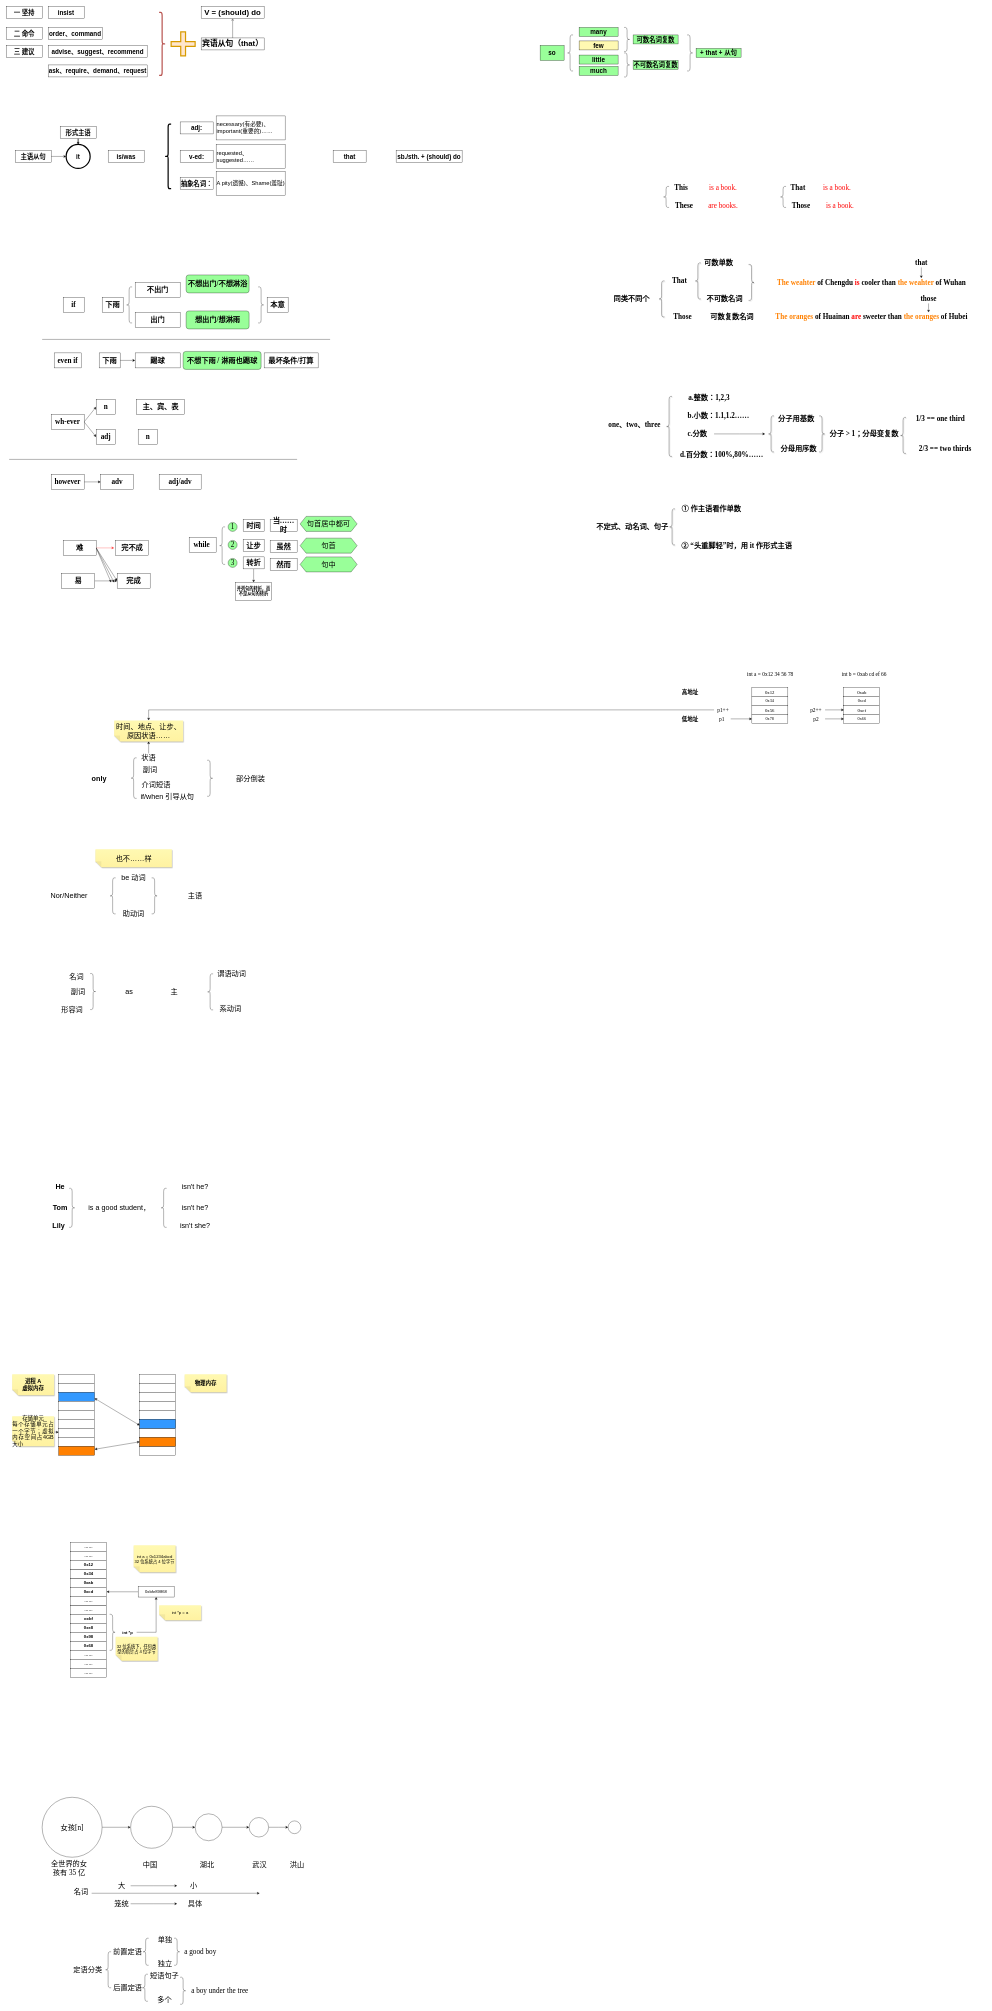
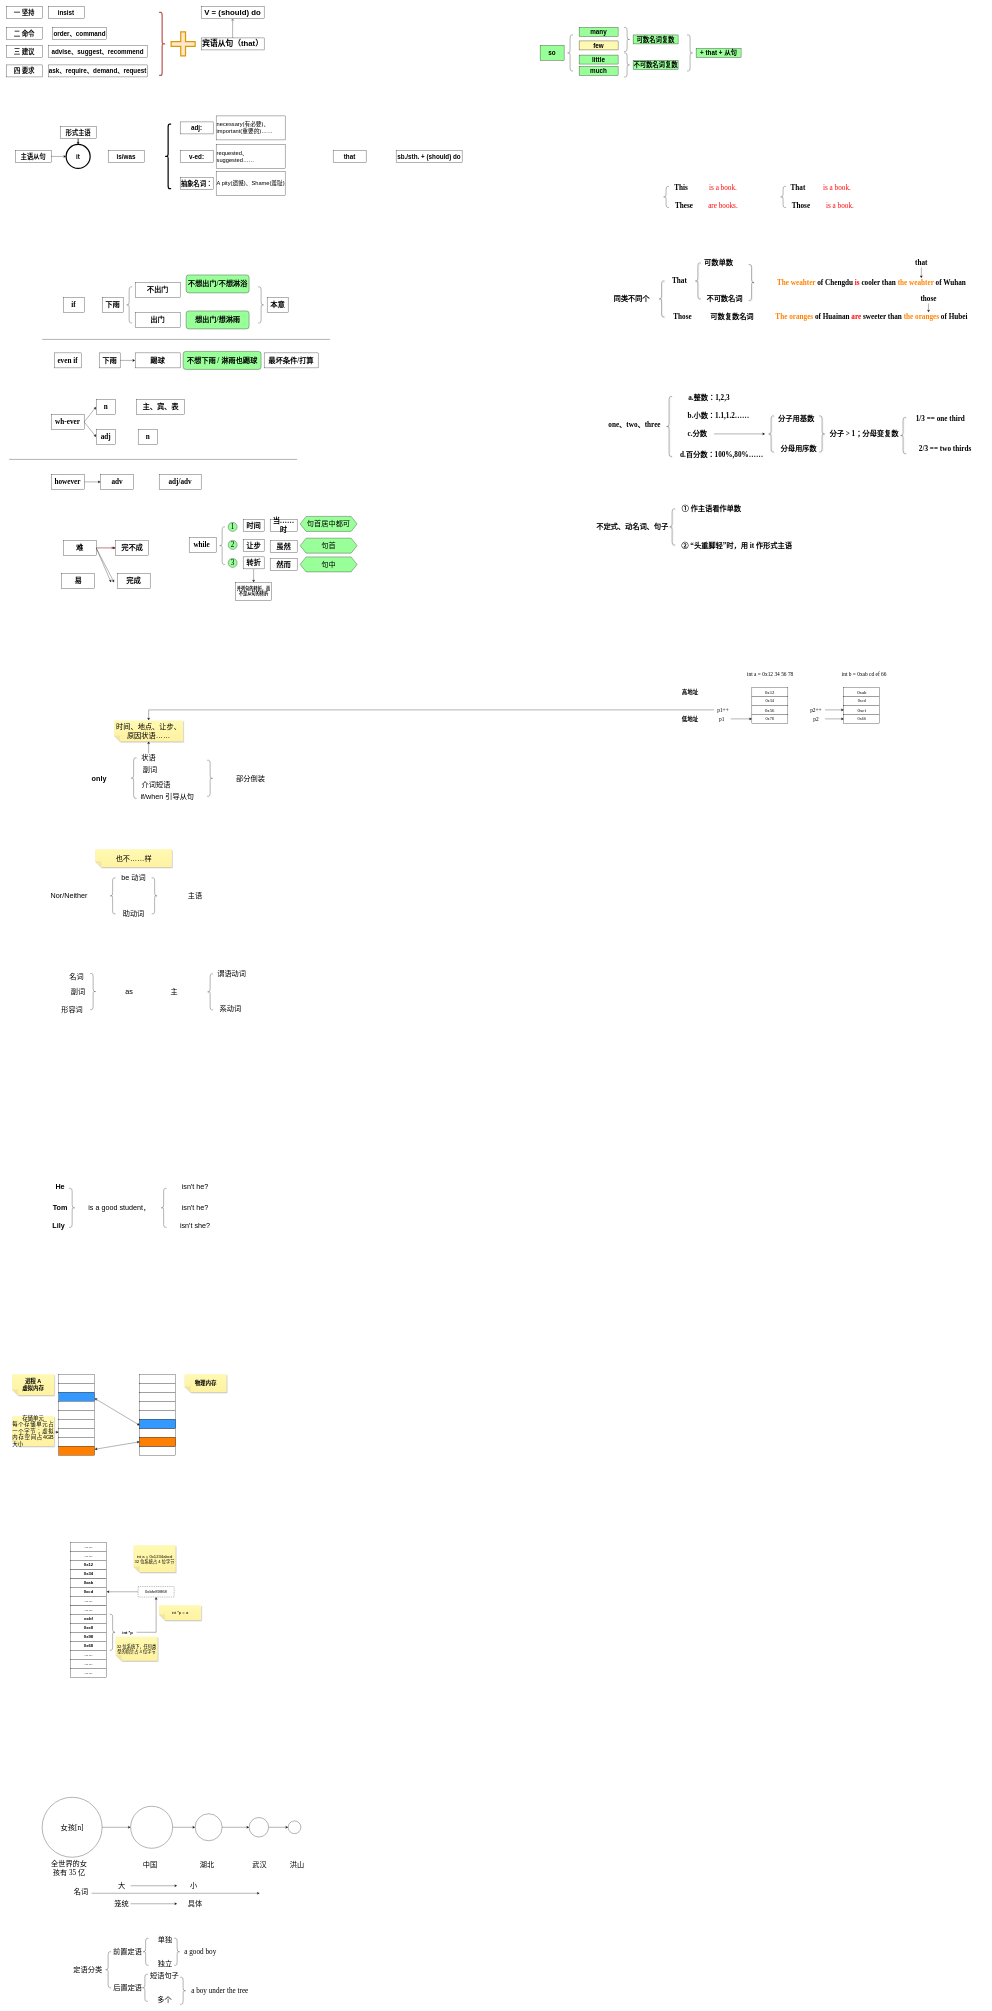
node "order、command": moved (75, 33) -> (80, 33)
node "四 要求": added
edge "难" -> "完成": now "难" -> "完不成"
edge "易" -> "完成": removed
node "0xbfe89868": style solid -> dashed
